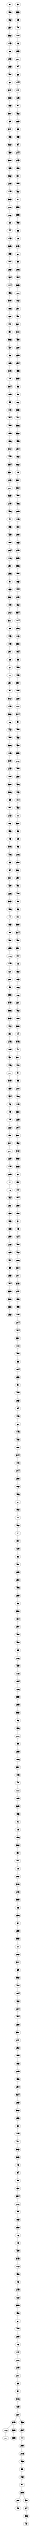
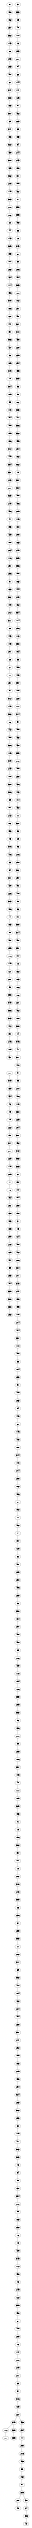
node "446": removed
